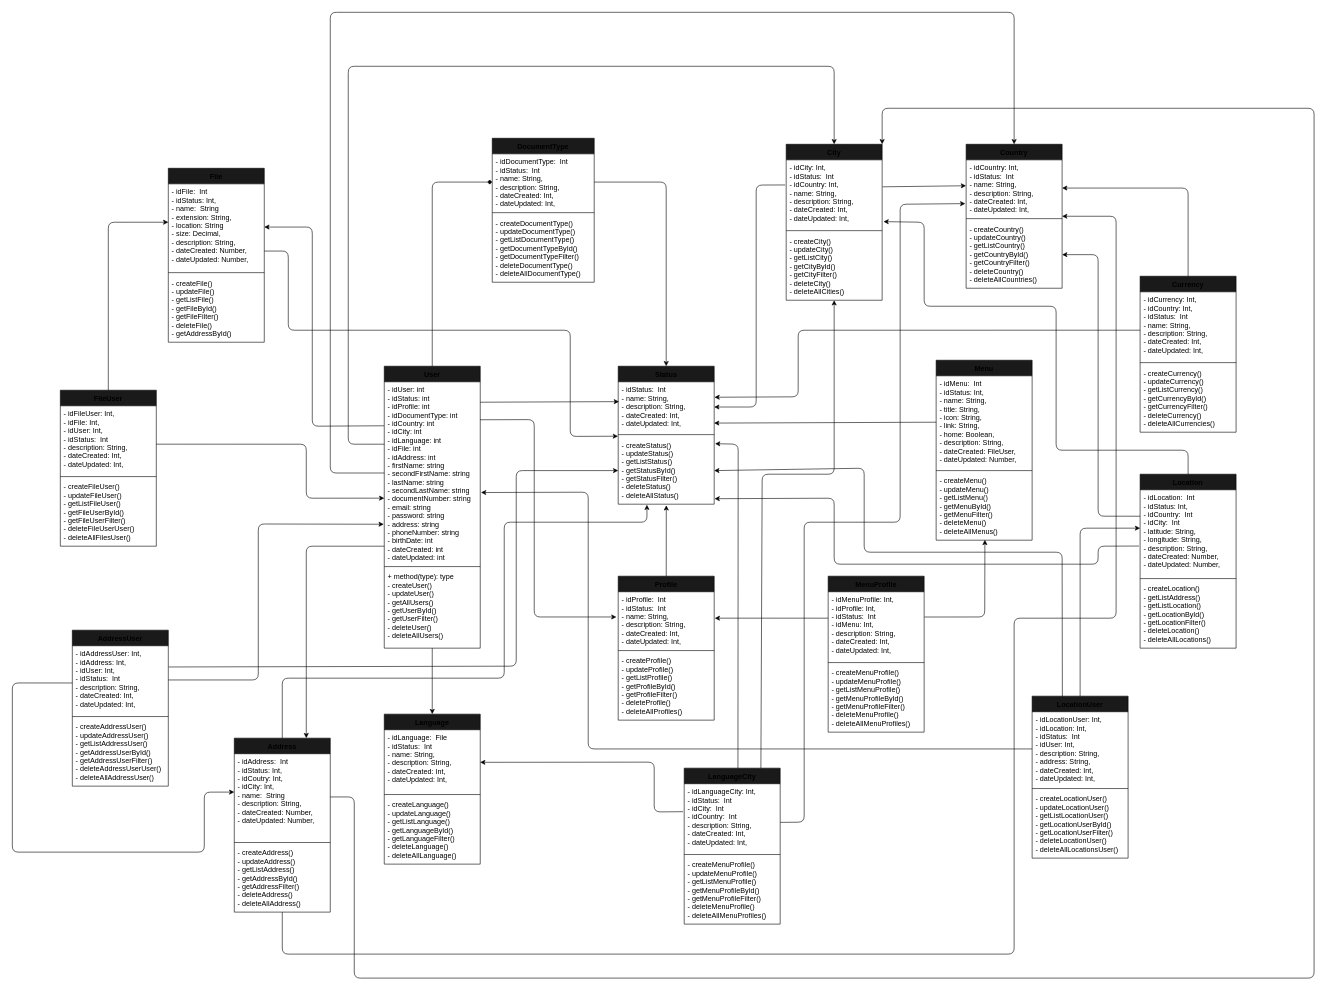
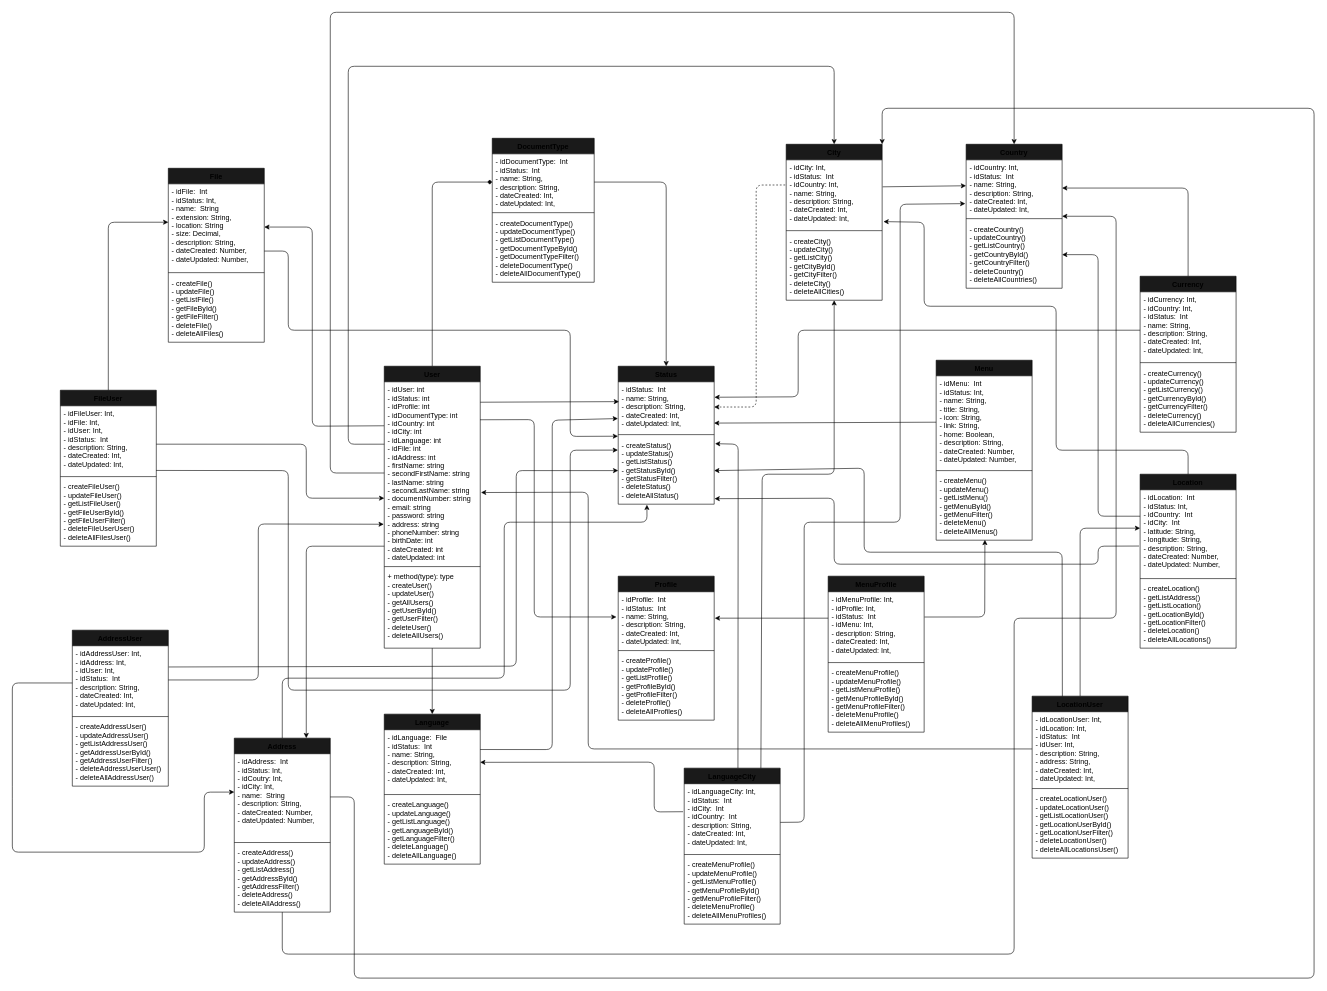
node "- createFile() - updateFile() - getListFile() - getFileById() - getFileFilter() - deleteFile() - getAddressById()": label "- createFile() - updateFile() - getListFile() - getFileById() - getFileFilter() - deleteFile() - getAddressById()" -> "- createFile() - updateFile() - getListFile() - getFileById() - getFileFilter() - deleteFile() - deleteAllFiles()"
edge "- idCity: Int, - idStatus: Int - idCountry: Int, - name: String, - description: String, - dateCreated: Int, - dateUpdated: Int," -> "- idStatus: Int - name: String, - description: String, - dateCreated: Int, - dateUpdated: Int,": style solid -> dashed
node "- idMenu: Int - idStatus: Int, - name: String, - title: String, - icon: String, - link: String, - home: Boolean, - description: String, - dateCreated: FileUser, - dateUpdated: Number,": label "- idMenu: Int - idStatus: Int, - name: String, - title: String, - icon: String, - link: String, - home: Boolean, - description: String, - dateCreated: FileUser, - dateUpdated: Number," -> "- idMenu: Int - idStatus: Int, - name: String, - title: String, - icon: String, - link: String, - home: Boolean, - description: String, - dateCreated: Number, - dateUpdated: Number,"
edge "- idFileUser: Int, - idFile: Int, - idUser: Int, - idStatus: Int - description: String, - dateCreated: Int, - dateUpdated: Int," -> "- createStatus() - updateStatus() - getListStatus() - getStatusById() - getStatusFilter() - deleteStatus() - deleteAllStatus()": added
edge "Profile" -> "- createStatus() - updateStatus() - getListStatus() - getStatusById() - getStatusFilter() - deleteStatus() - deleteAllStatus()": removed
edge "- idLanguage: File - idStatus: Int - name: String, - description: String, - dateCreated: Int, - dateUpdated: Int," -> "- idStatus: Int - name: String, - description: String, - dateCreated: Int, - dateUpdated: Int,": added
